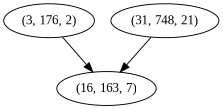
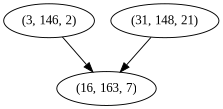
node "(3, 176, 2)": label "(3, 176, 2)" -> "(3, 146, 2)"
node "(31, 748, 21)": label "(31, 748, 21)" -> "(31, 148, 21)"
